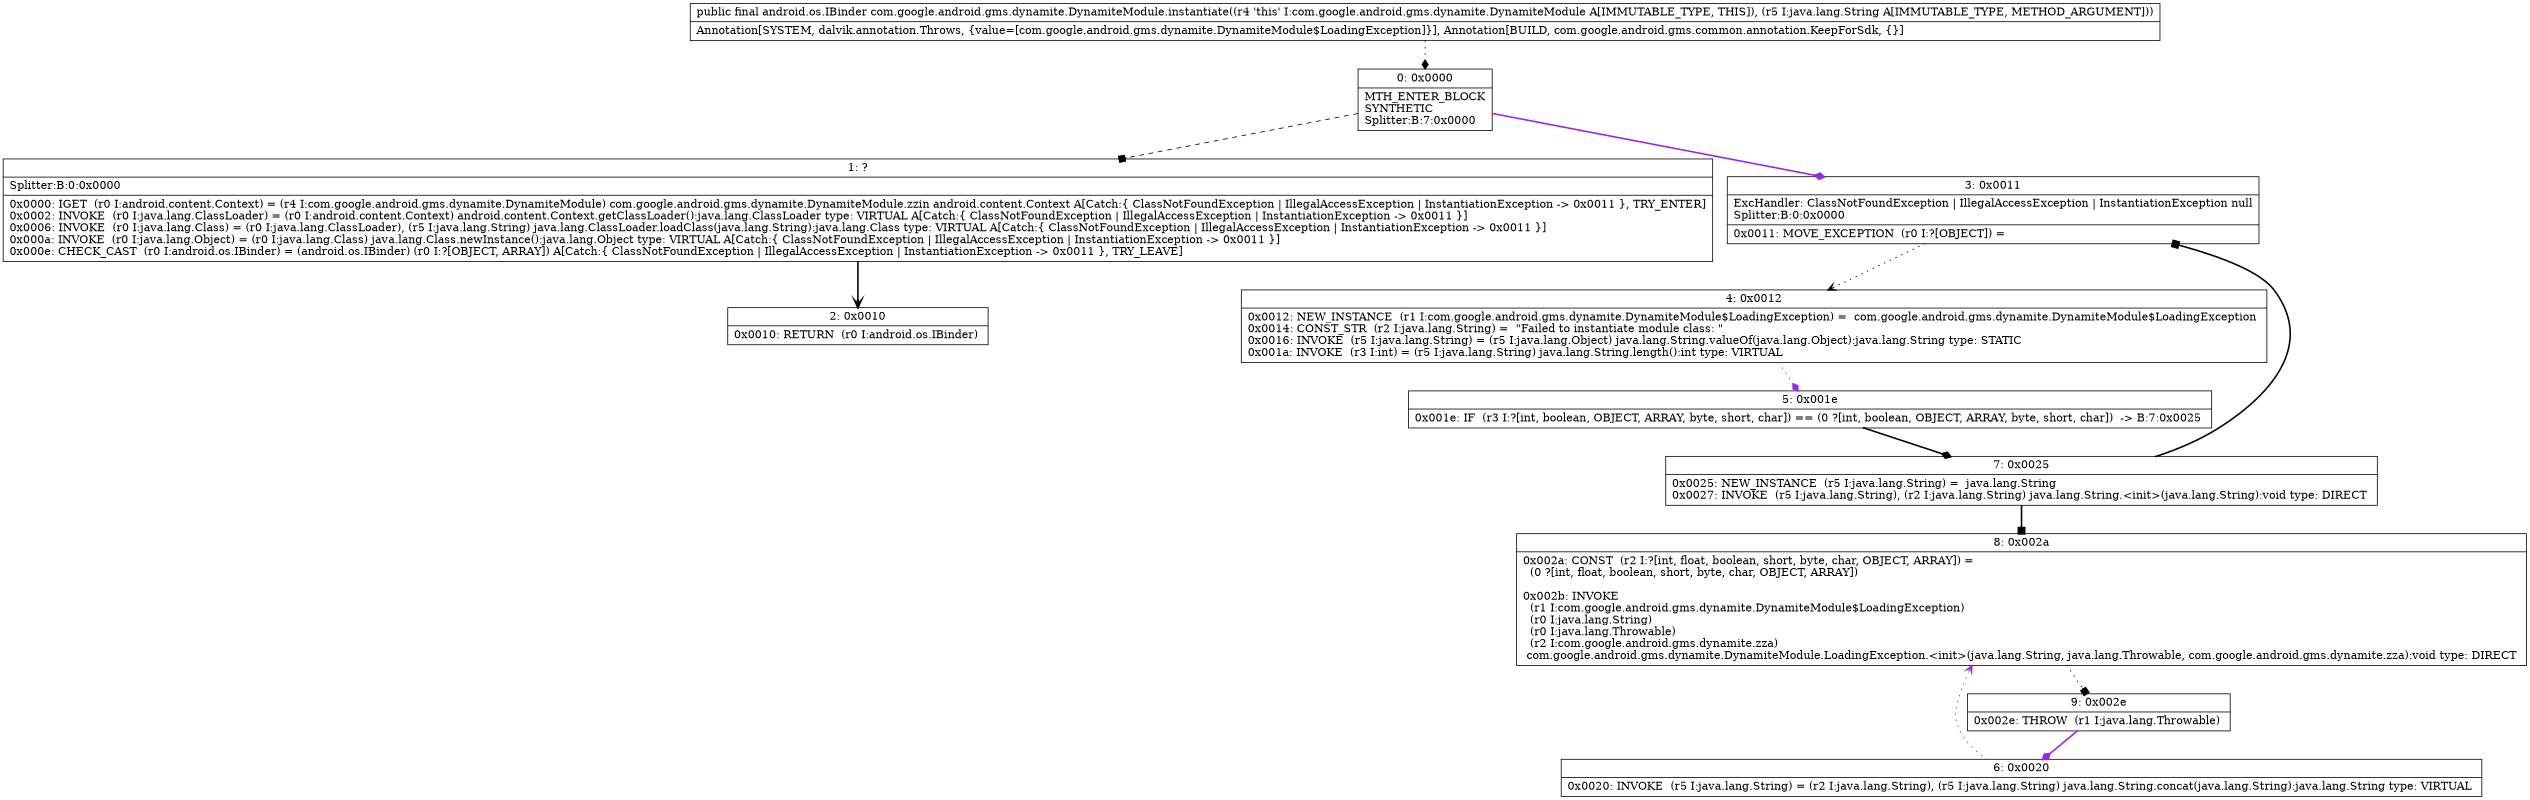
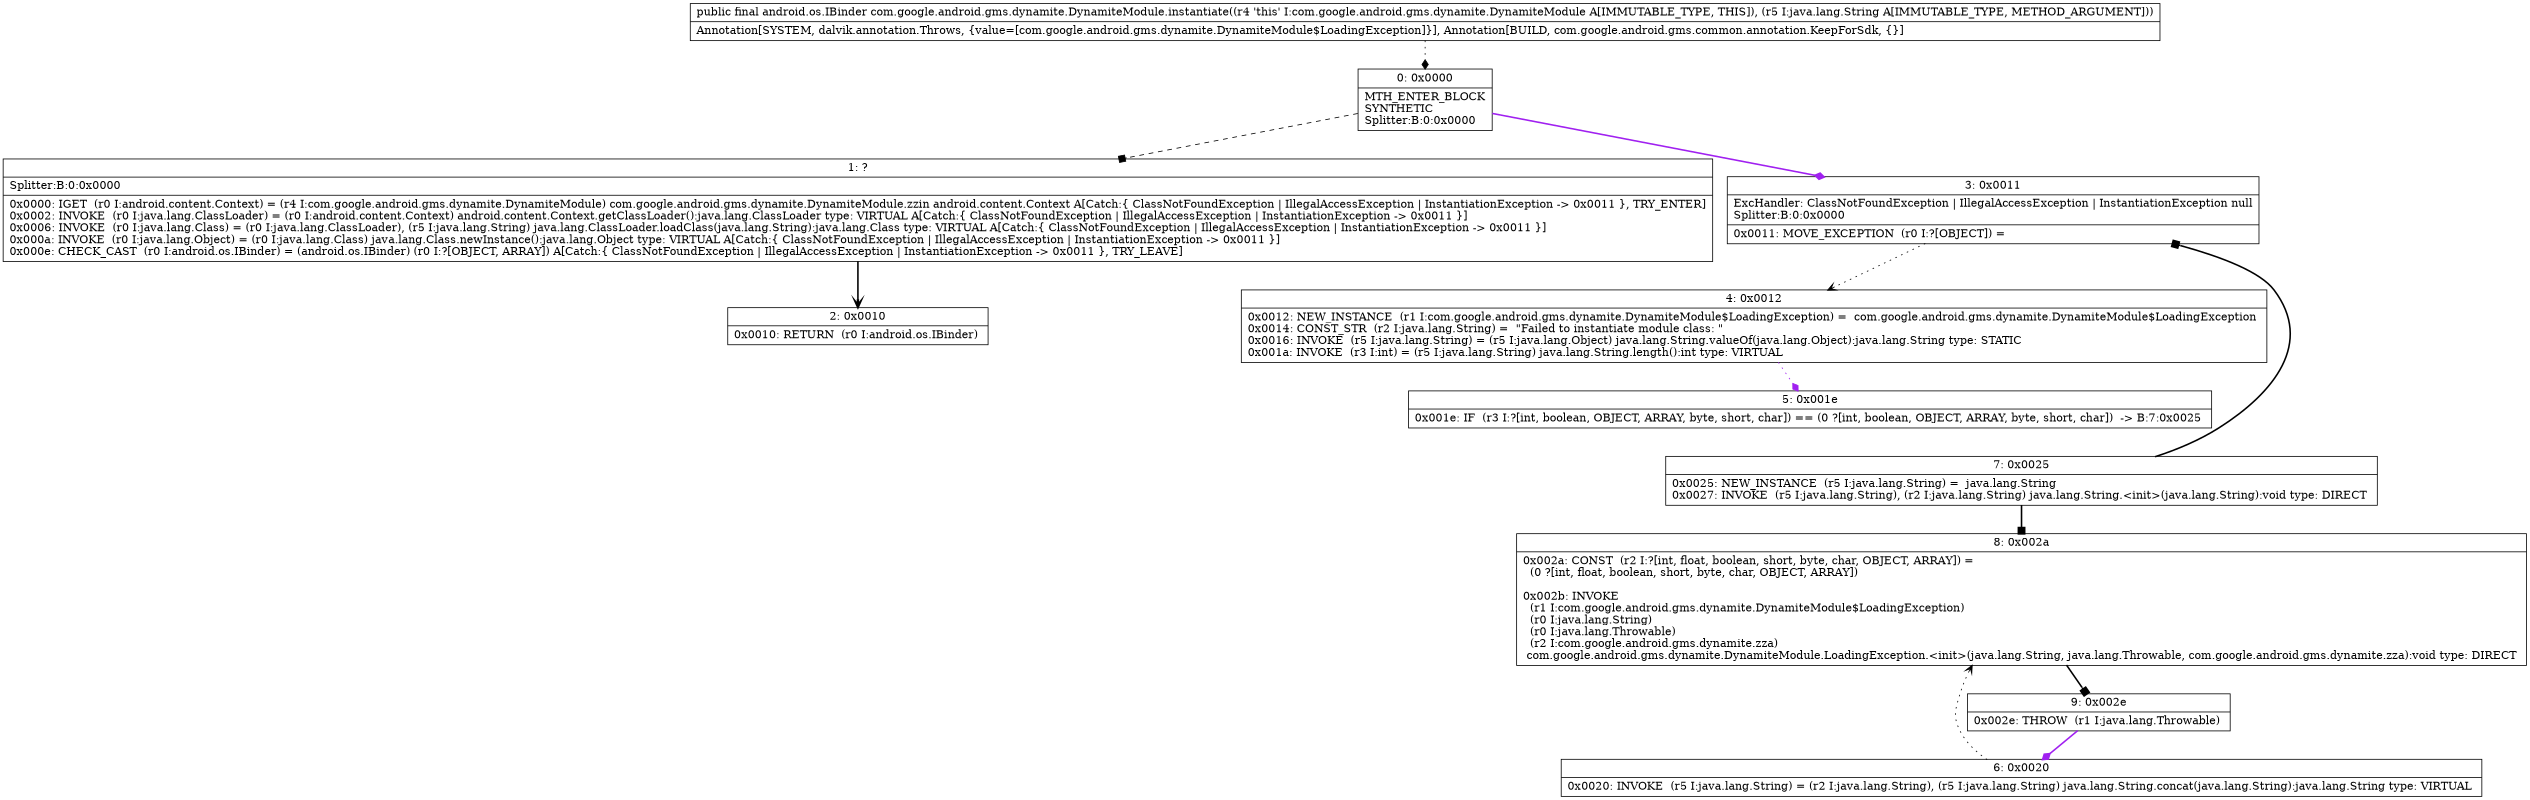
node "0: 0x0000": text "Splitter:B:7:0x0000" -> "Splitter:B:0:0x0000"
edge "5: 0x001e" -> "7: 0x0025": removed
edge "8: 0x002a" -> "9: 0x002e": style dotted -> bold
edge "6: 0x0020" -> "8: 0x002a": color purple -> black
